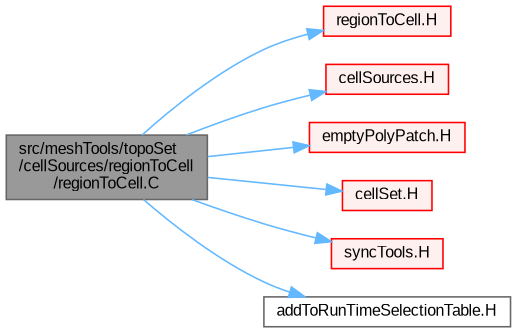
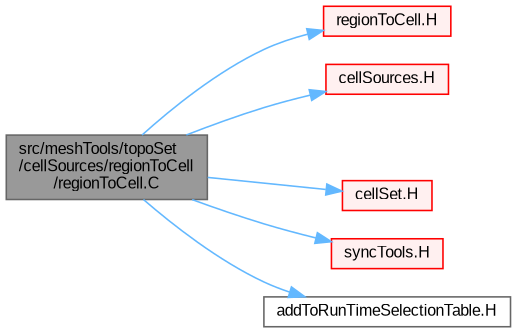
node "emptyPolyPatch.H": removed
